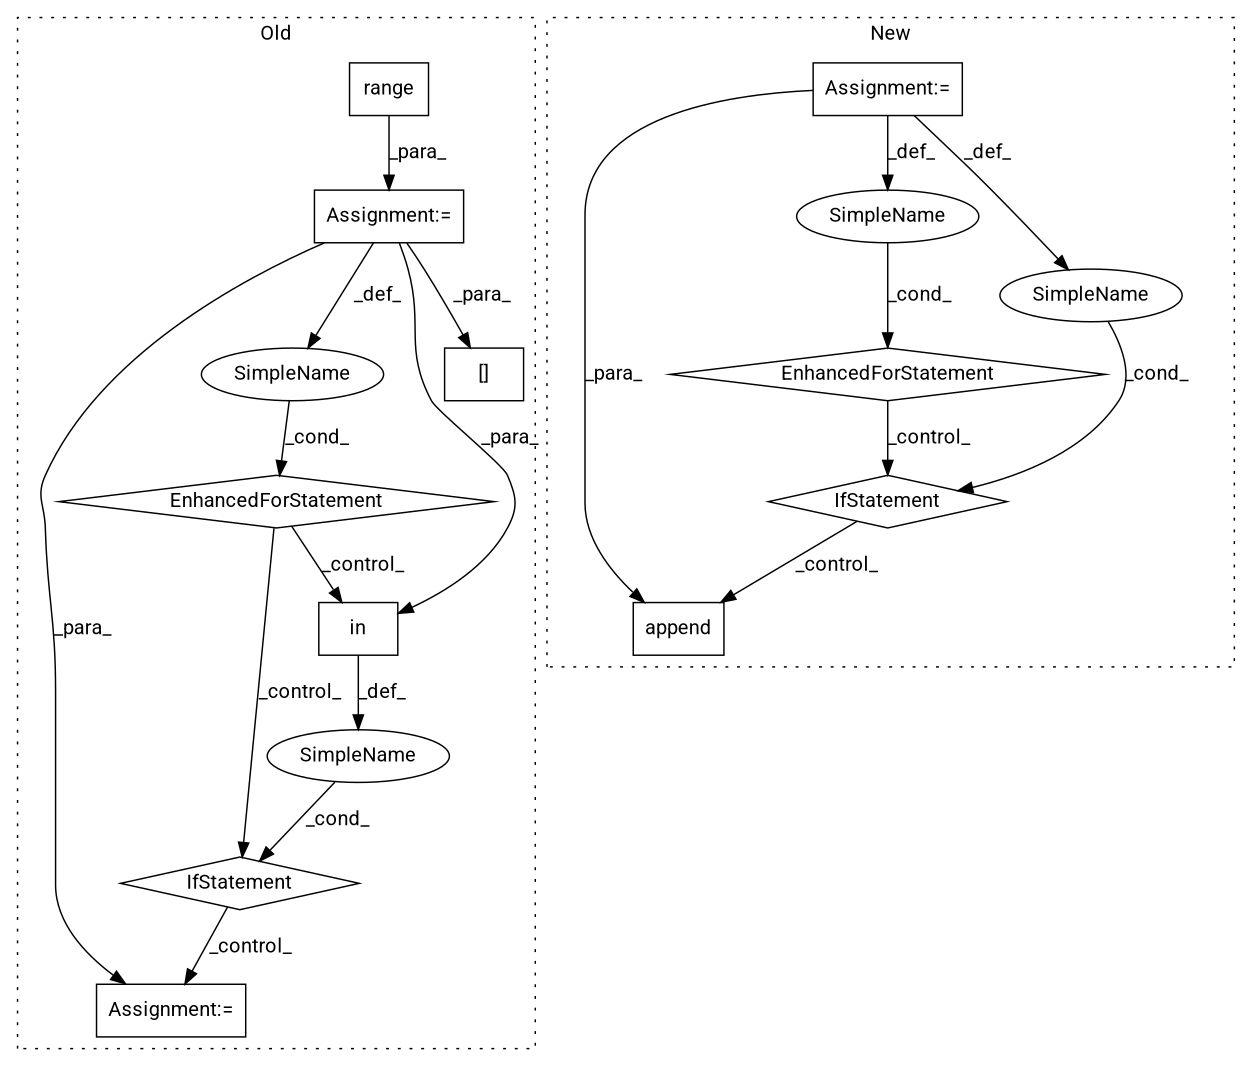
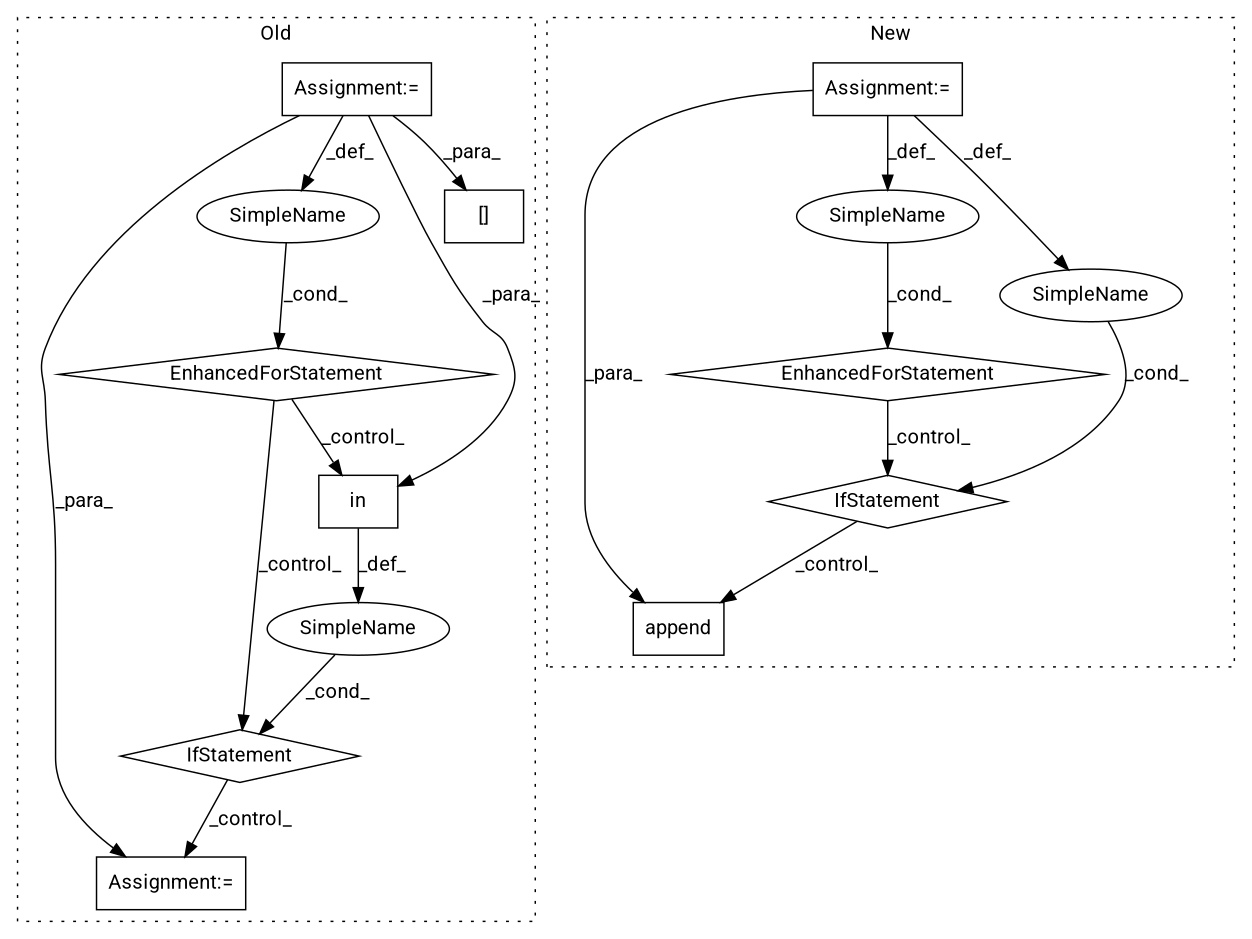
node "range": removed
